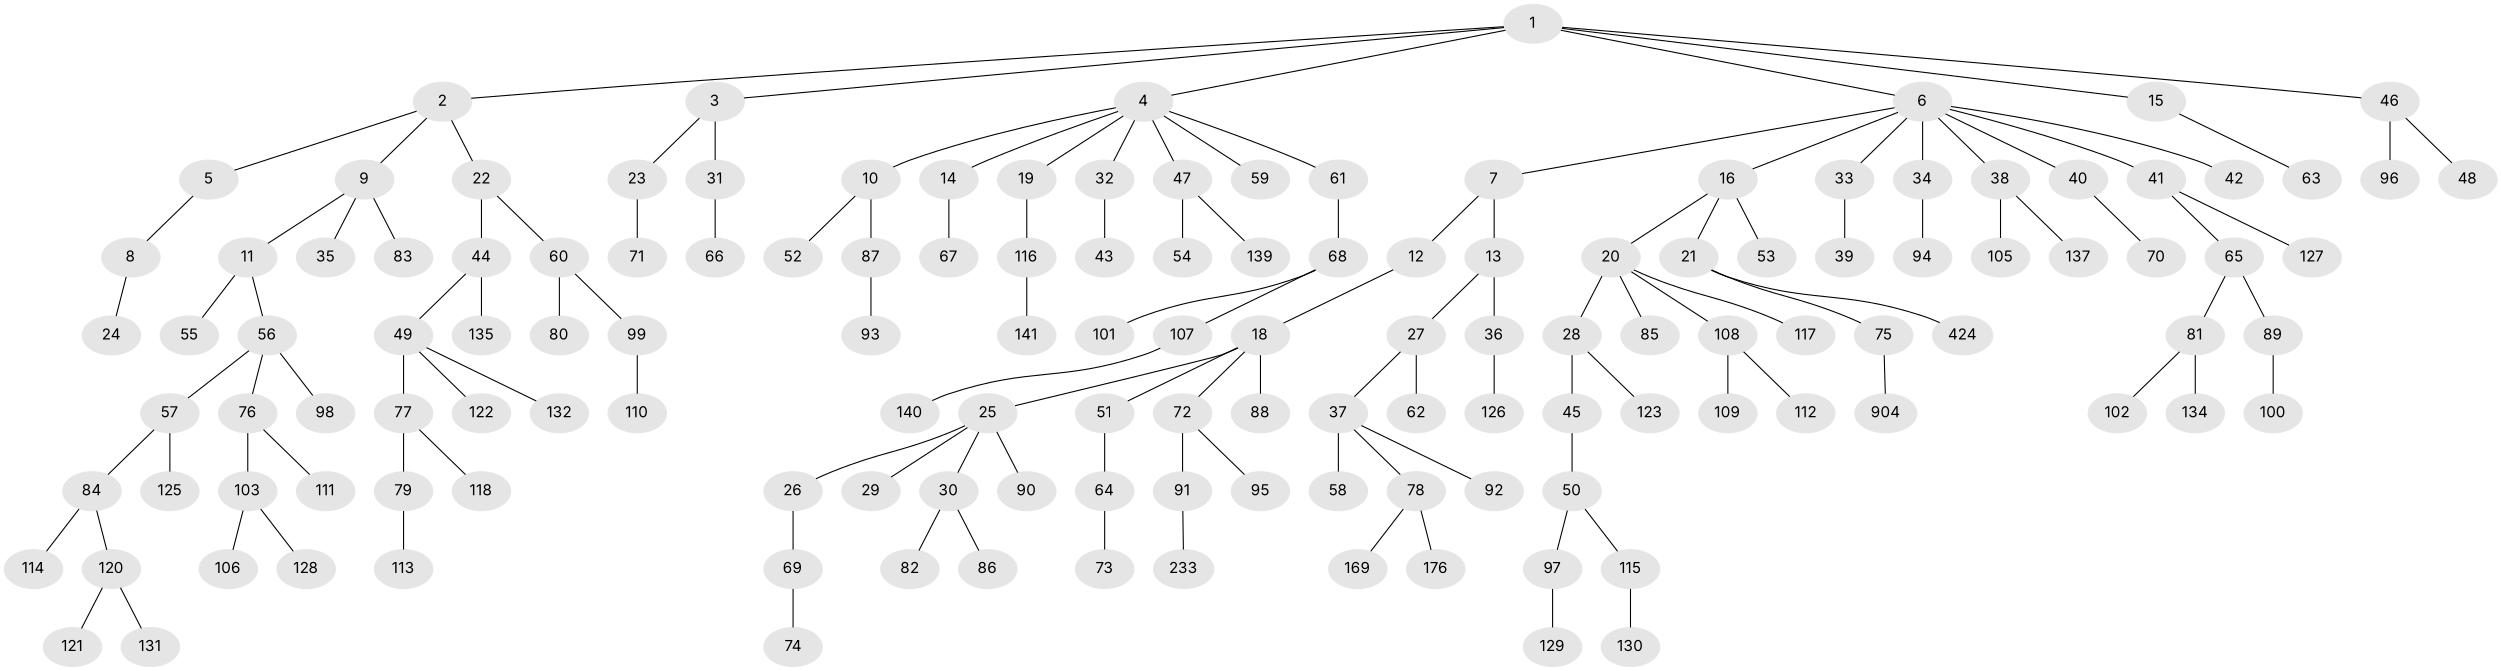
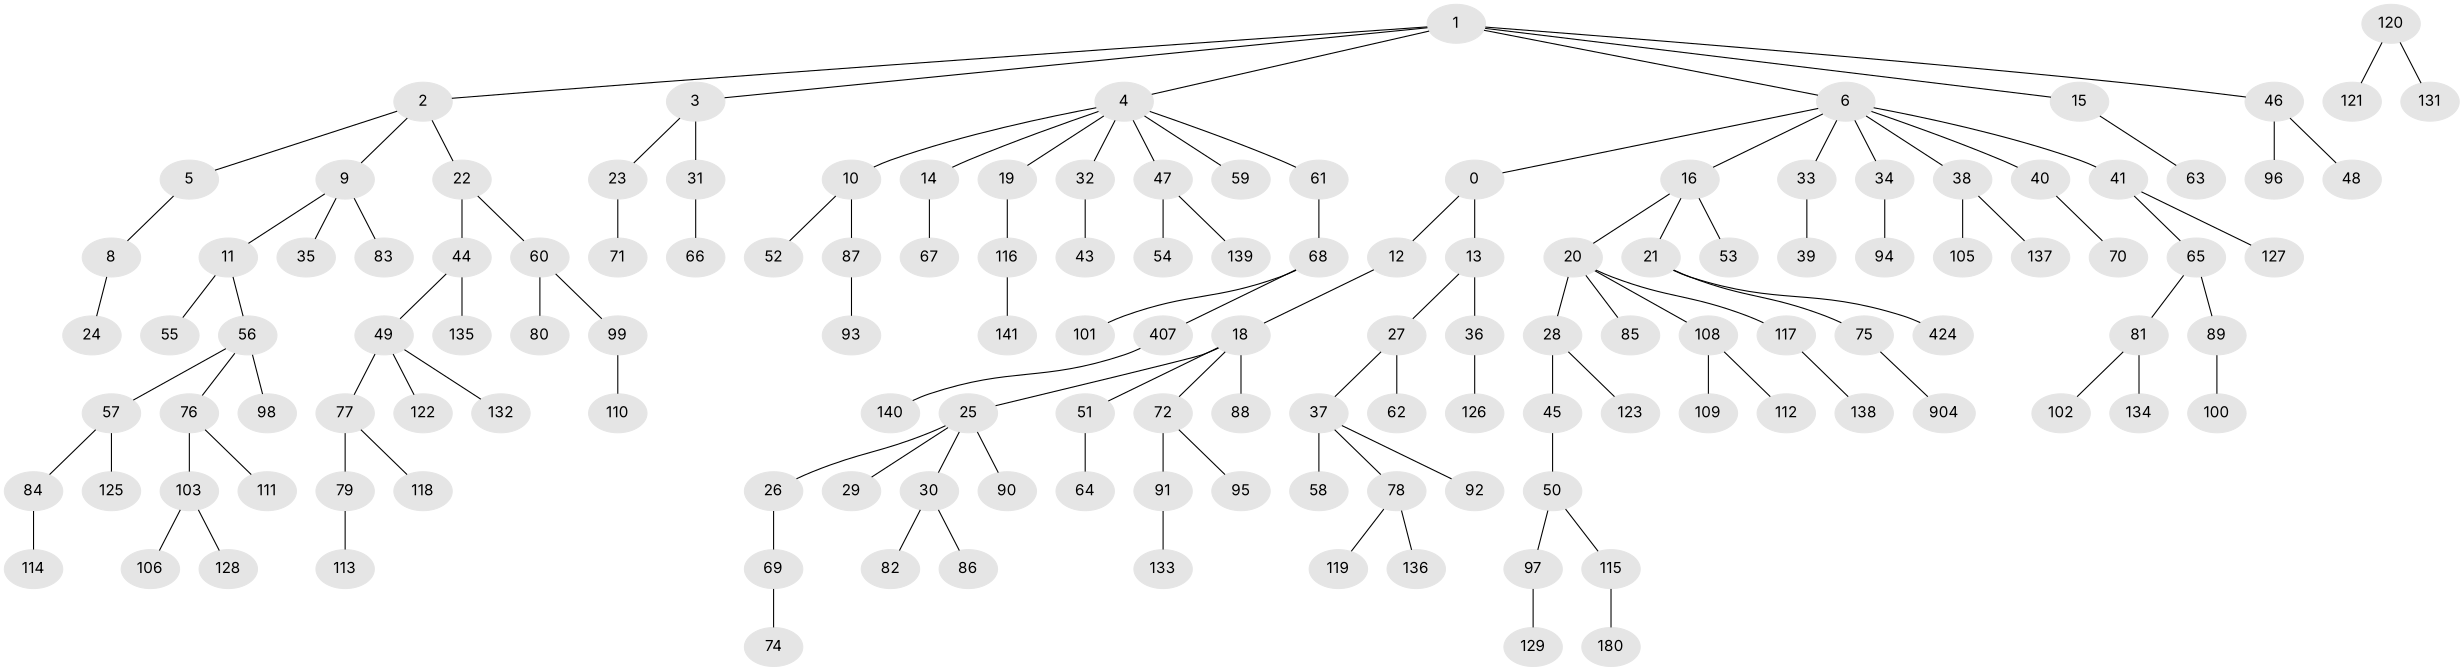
node "7": label "7" -> "0"
node "42": removed
node "107": label "107" -> "407"
node "138": added
edge "84" -- "120": removed
node "73": removed
node "233": label "233" -> "133"
node "169": label "169" -> "119"
node "176": label "176" -> "136"
node "130": label "130" -> "180"
